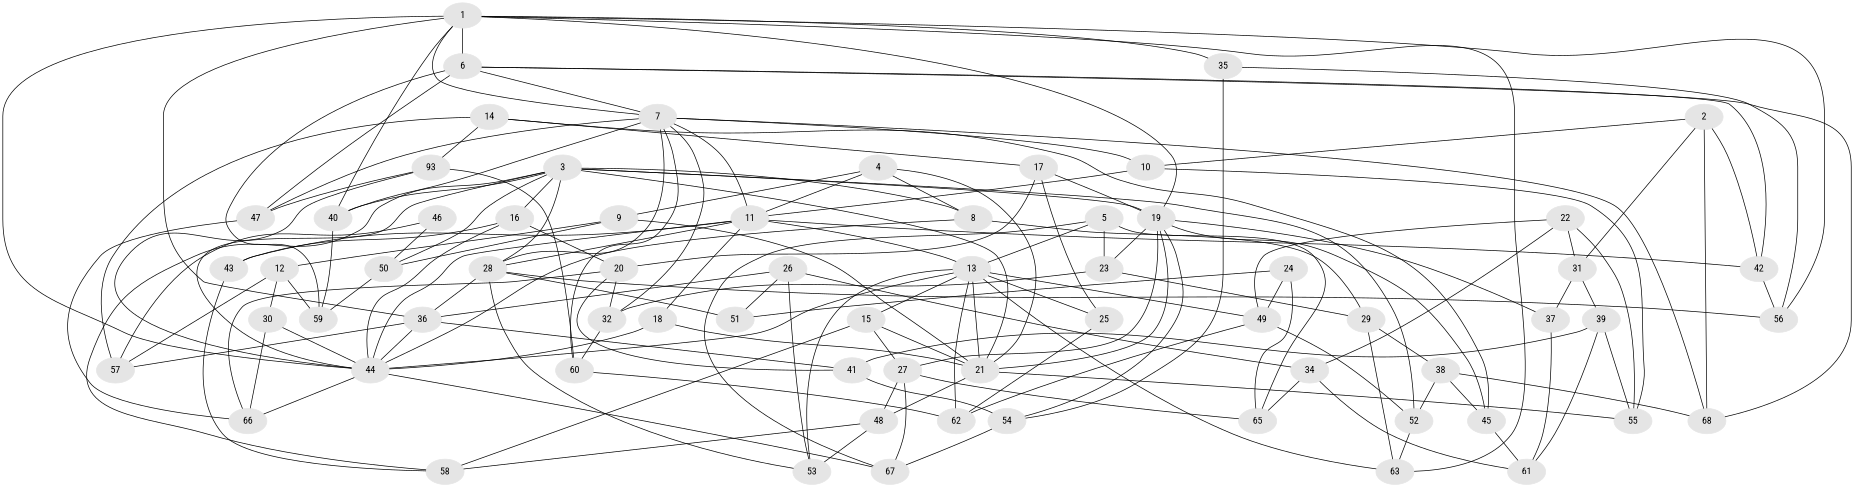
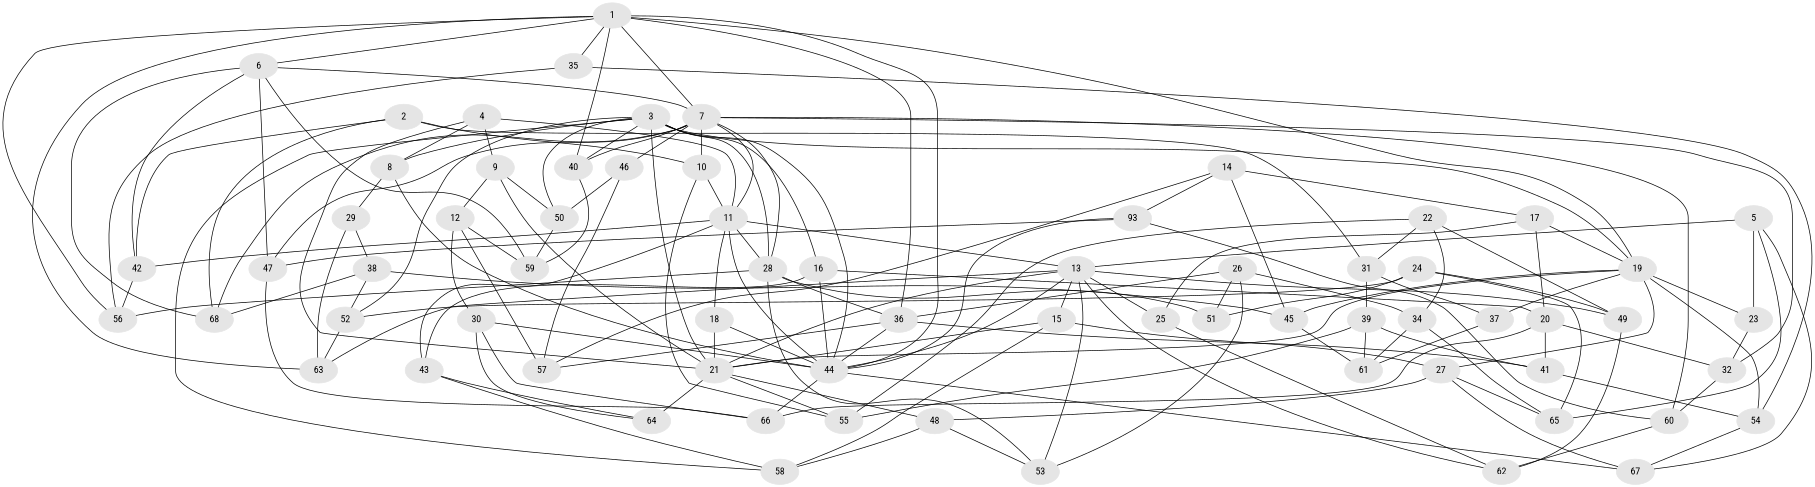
edge "7" -- "46": added
edge "23" -- "29": removed
edge "49" -- "52": now "24" -- "52"
node "64": added
